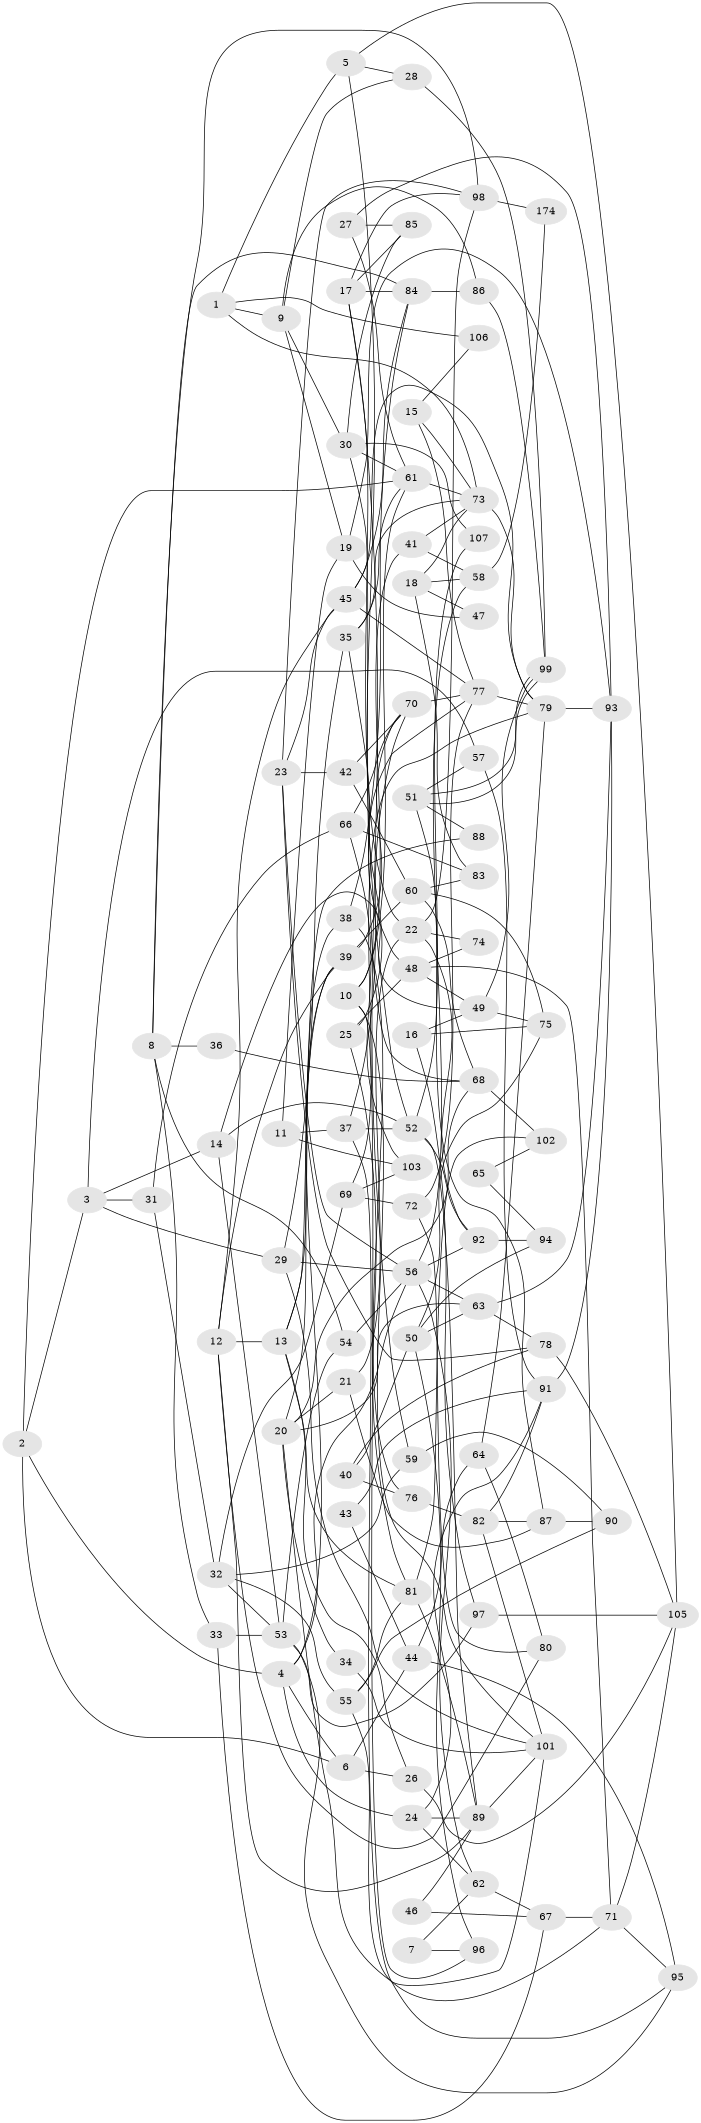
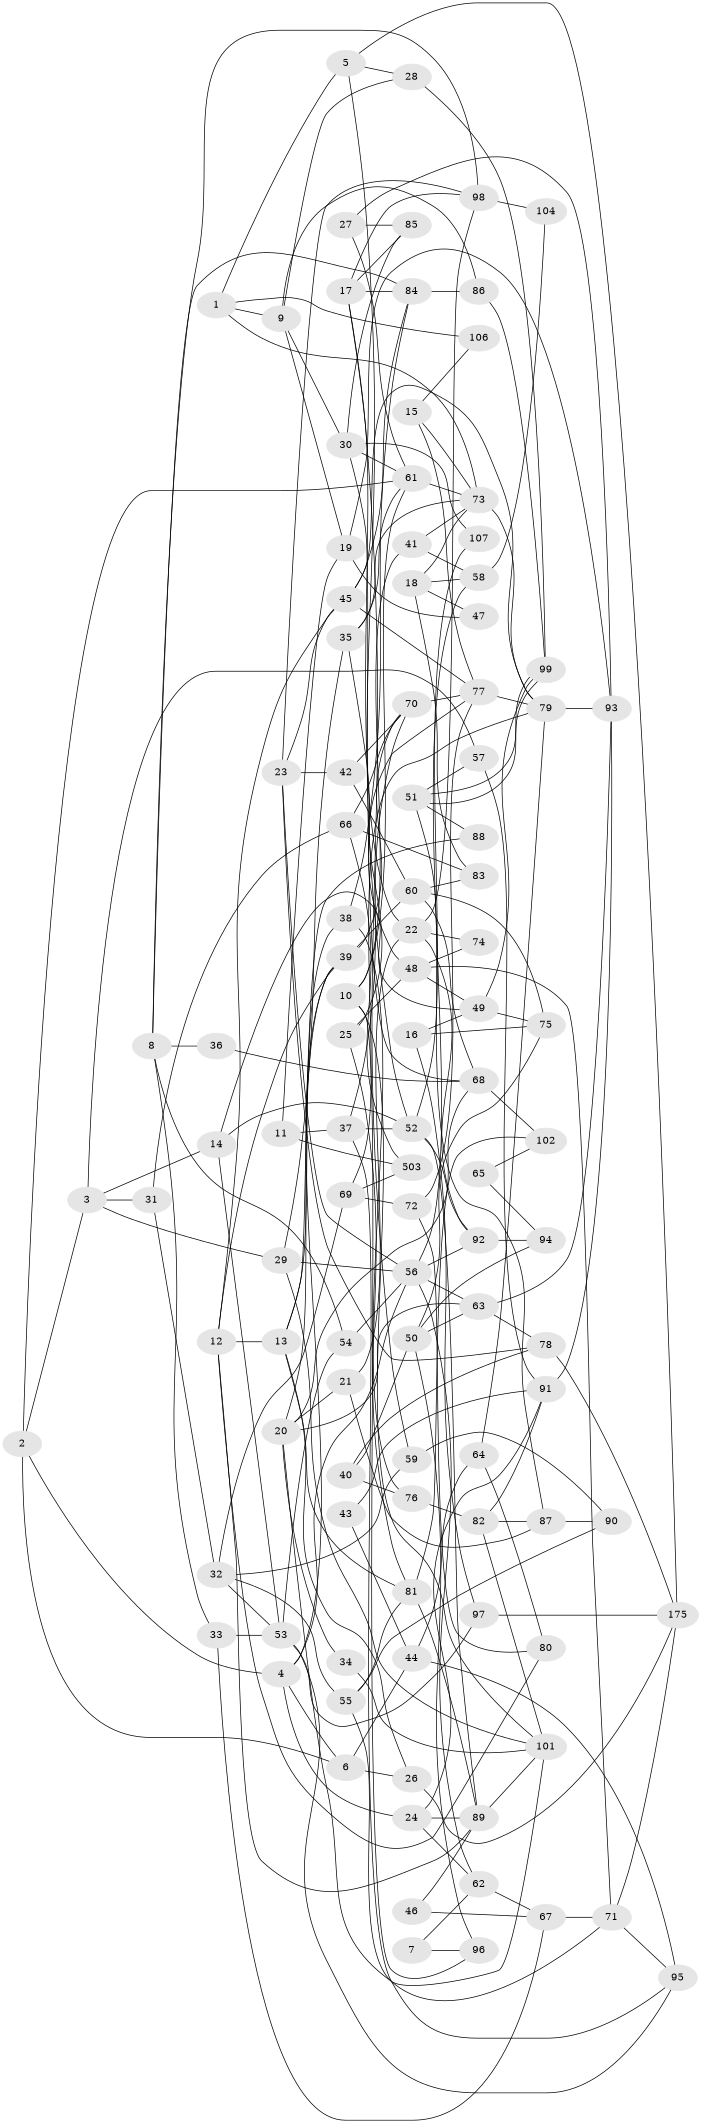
node "174": label "174" -> "104"
node "103": label "103" -> "503"
node "105": label "105" -> "175"
